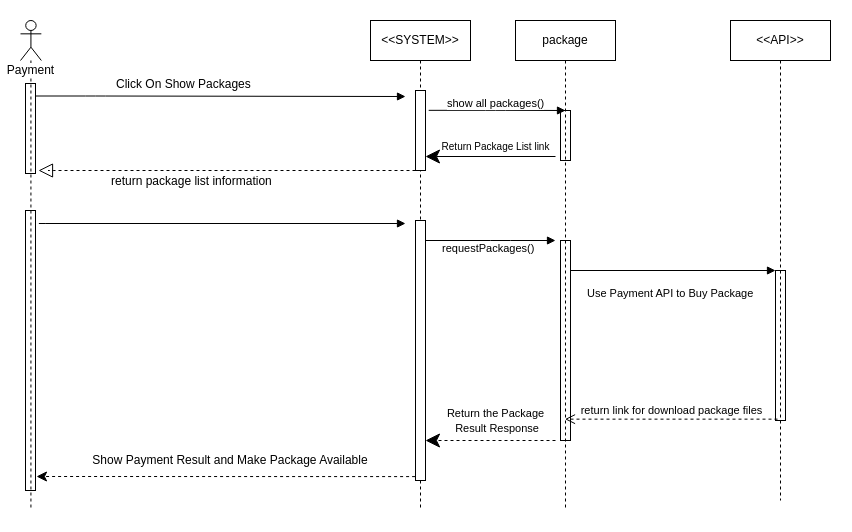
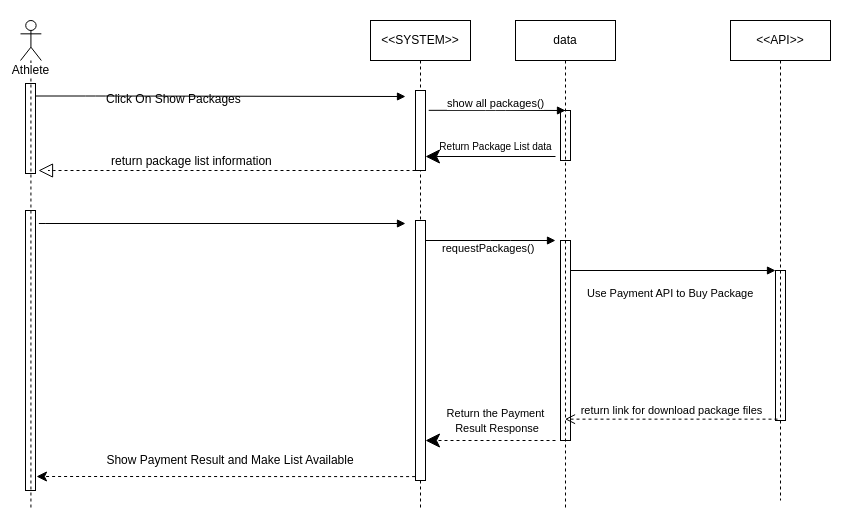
node "package": label "package" -> "data"
node "Click On Show Packages": moved (220, 84) -> (210, 99)
node "Payment": label "Payment" -> "Athlete"
node "Return Package List link": label "Return Package List link" -> "Return Package List data"
node "return package list information": moved (191, 181) -> (191, 161)
node "Return the Package Result Response": label "Return the Package Result Response" -> "Return the Payment Result Response"
node "Show Payment Result and Make Package Available": label "Show Payment Result and Make Package Available" -> "Show Payment Result and Make List Available"
